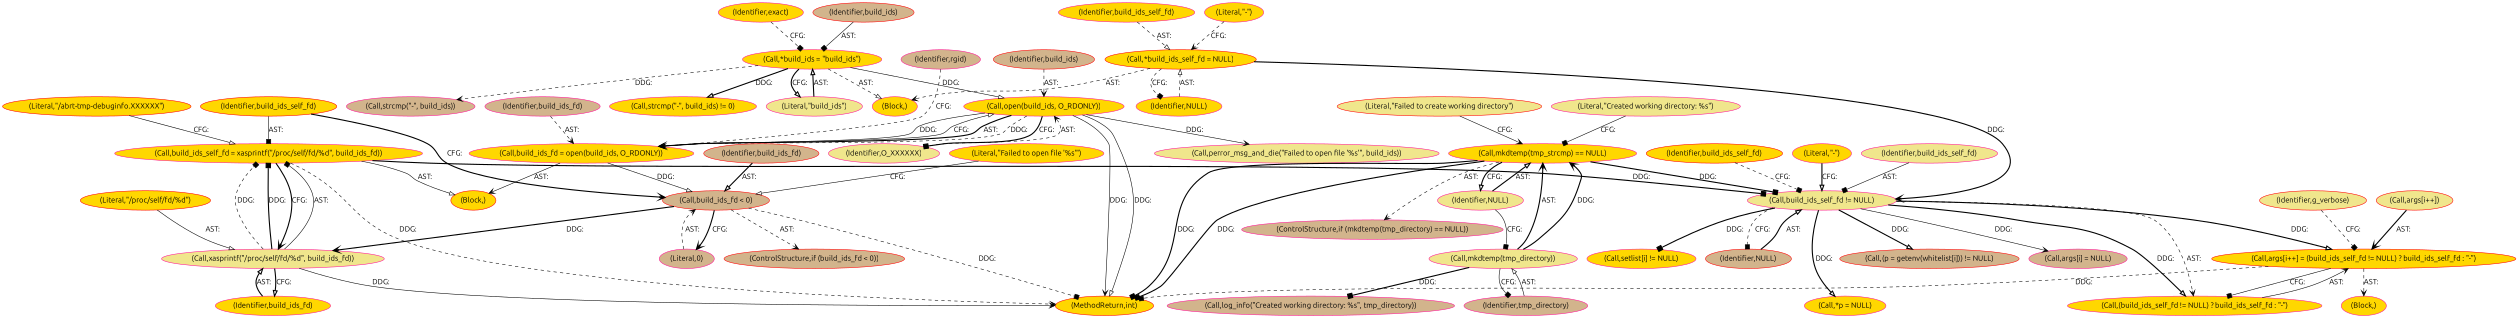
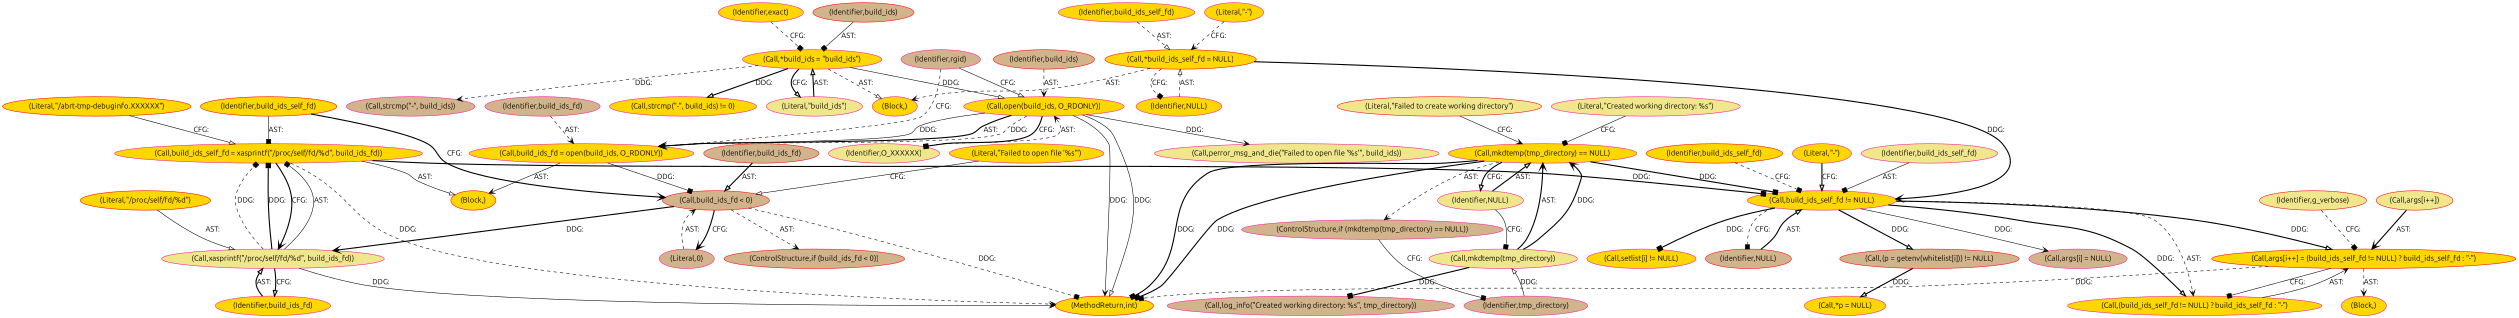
edge "(Call,build_ids_fd = open(build_ids, O_RDONLY))" -> "(Call,open(build_ids, O_RDONLY))": now "(Identifier,rgid)" -> "(Call,open(build_ids, O_RDONLY))"
node "(Call,mkdtemp(tmp_strcmp) == NULL)": label "(Call,mkdtemp(tmp_strcmp) == NULL)" -> "(Call,mkdtemp(tmp_directory) == NULL)"
edge "(Call,build_ids_fd = open(build_ids, O_RDONLY))" -> "(Call,build_ids_fd < 0)": arrowhead onormal -> box
node "(Call,build_ids_self_fd != NULL)": fillcolor khaki -> gold
edge "(Call,build_ids_self_fd != NULL)" -> "(Call,*p = NULL)": now "(Call,(p = getenv(whitelist[i])) != NULL)" -> "(Call,*p = NULL)"
edge "(Call,mkdtemp(tmp_directory))" -> "(Identifier,tmp_directory)": now "(ControlStructure,if (mkdtemp(tmp_directory) == NULL))" -> "(Identifier,tmp_directory)"
edge "(Identifier,tmp_directory)" -> "(Call,mkdtemp(tmp_directory))": label "AST: " -> "DDG: "
